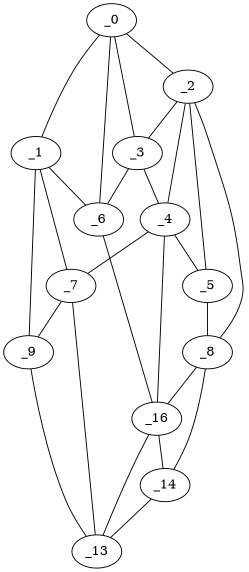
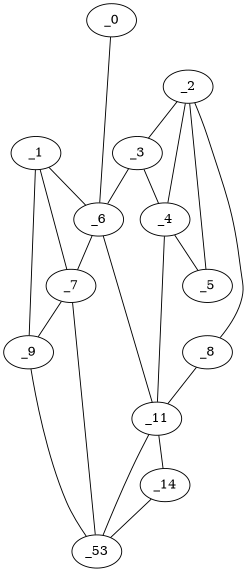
edge "_0" -- "_2": removed
edge "_0" -- "_1": removed
edge "_0" -- "_3": removed
edge "_4" -- "_7": now "_6" -- "_7"
edge "_5" -- "_8": removed
node "_16": label "_16" -> "_11"
edge "_8" -- "_14": removed
node "_13": label "_13" -> "_53"
